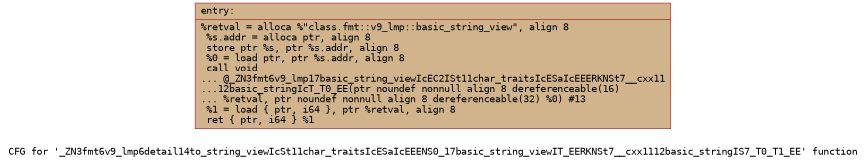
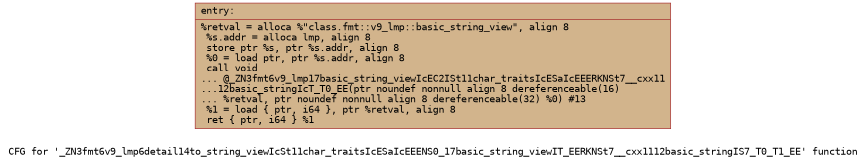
node "entry:": text "%s.addr = alloca ptr, align 8" -> "%s.addr = alloca lmp, align 8"
